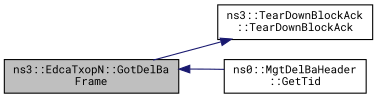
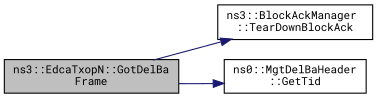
node "ns3::TearDownBlockAck ::TearDownBlockAck": label "ns3::TearDownBlockAck ::TearDownBlockAck" -> "ns3::BlockAckManager ::TearDownBlockAck"
edge "ns0::MgtDelBaHeader ::GetTid" -> "ns3::EdcaTxopN::GotDelBa Frame": reversed
